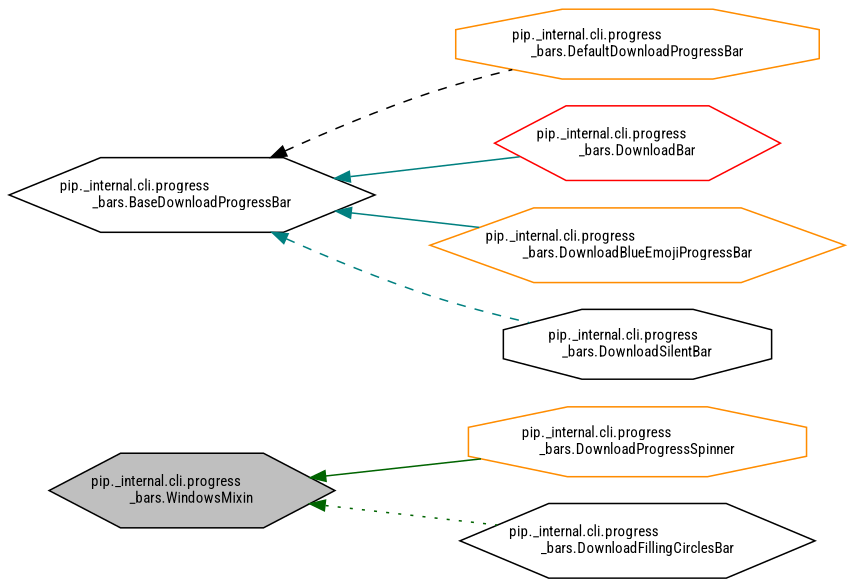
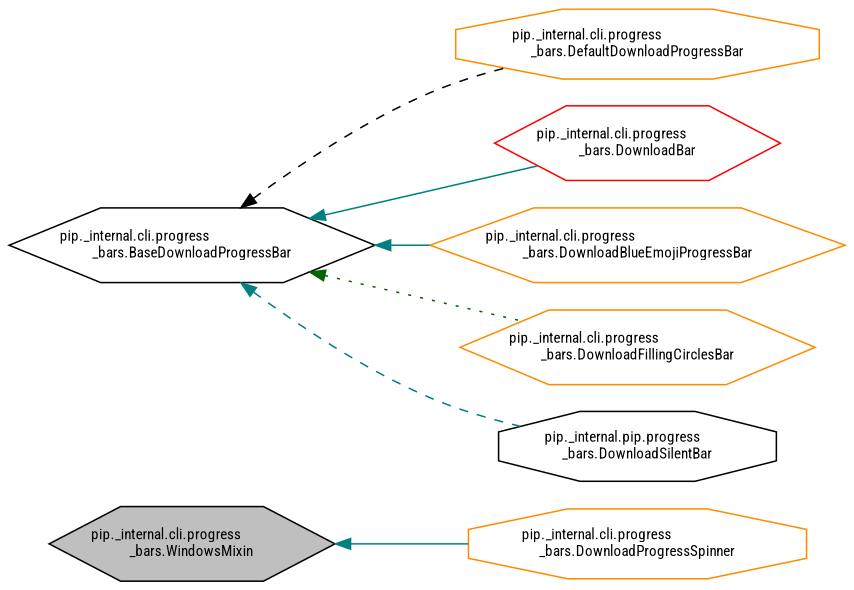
node "pip._internal.cli.progress _bars.DownloadSilentBar": label "pip._internal.cli.progress _bars.DownloadSilentBar" -> "pip._internal.pip.progress _bars.DownloadSilentBar"
edge "pip._internal.cli.progress _bars.DownloadProgressSpinner" -> "pip._internal.cli.progress _bars.WindowsMixin": color darkgreen -> teal
edge "pip._internal.cli.progress _bars.DownloadFillingCirclesBar" -> "pip._internal.cli.progress _bars.WindowsMixin": now "pip._internal.cli.progress _bars.DownloadFillingCirclesBar" -> "pip._internal.cli.progress _bars.BaseDownloadProgressBar"
node "pip._internal.cli.progress _bars.DownloadFillingCirclesBar": color black -> darkorange
